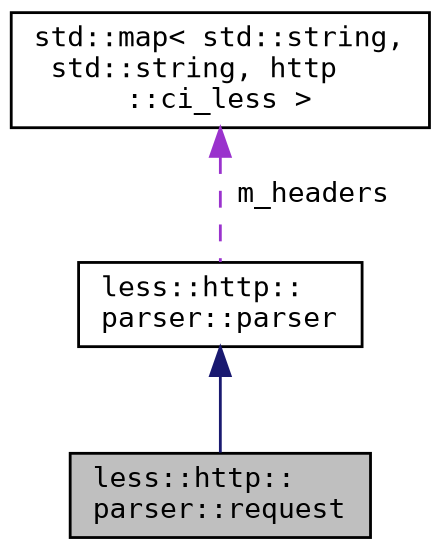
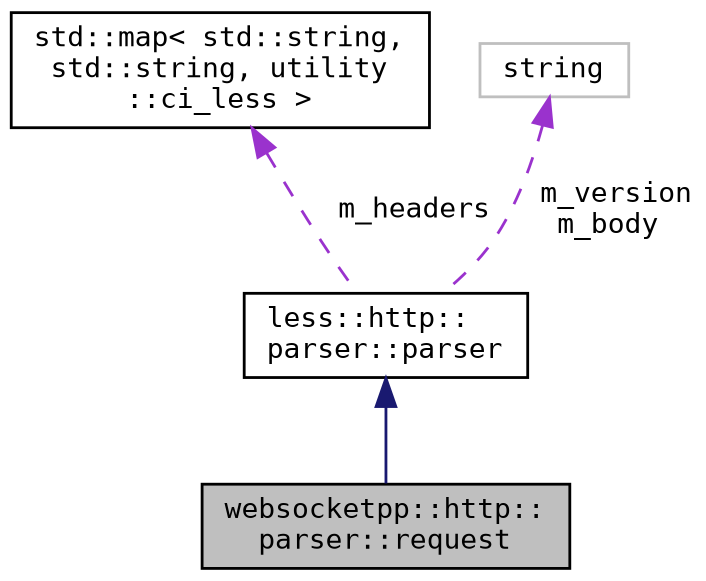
node "std::map< std::string, std::string, http ::ci_less >": label "std::map< std::string, std::string, http ::ci_less >" -> "std::map< std::string, std::string, utility ::ci_less >"
node "string": added
node "less::http:: parser::request": label "less::http:: parser::request" -> "websocketpp::http:: parser::request"
